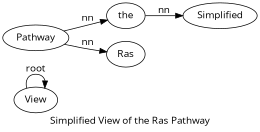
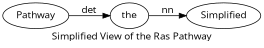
edge "Pathway" -> "the": label "nn" -> "det"
node "Ras": removed
node "View": removed
